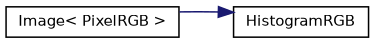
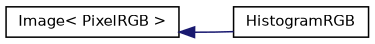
edge "Image< PixelRGB >" -> "HistogramRGB": reversed
